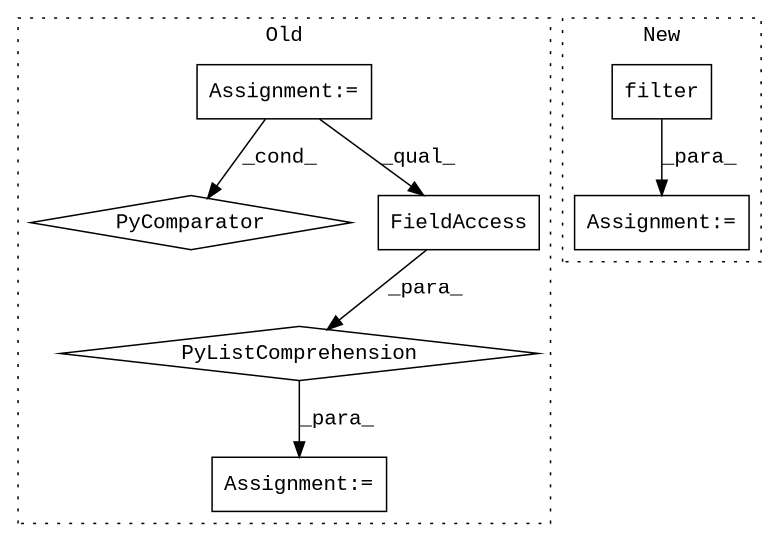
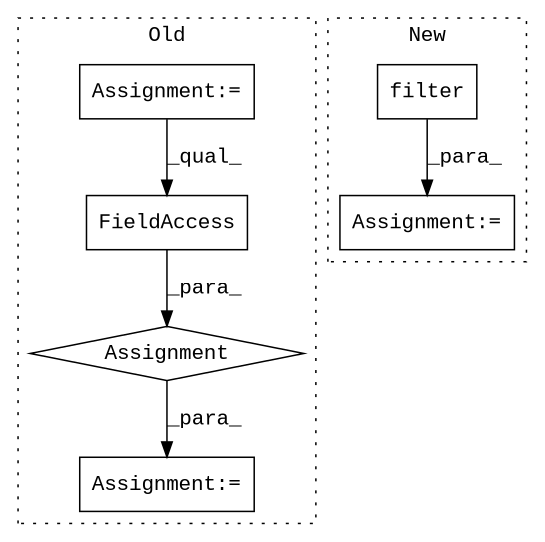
node "PyComparator": removed
node "PyListComprehension": label "PyListComprehension" -> "Assignment"
